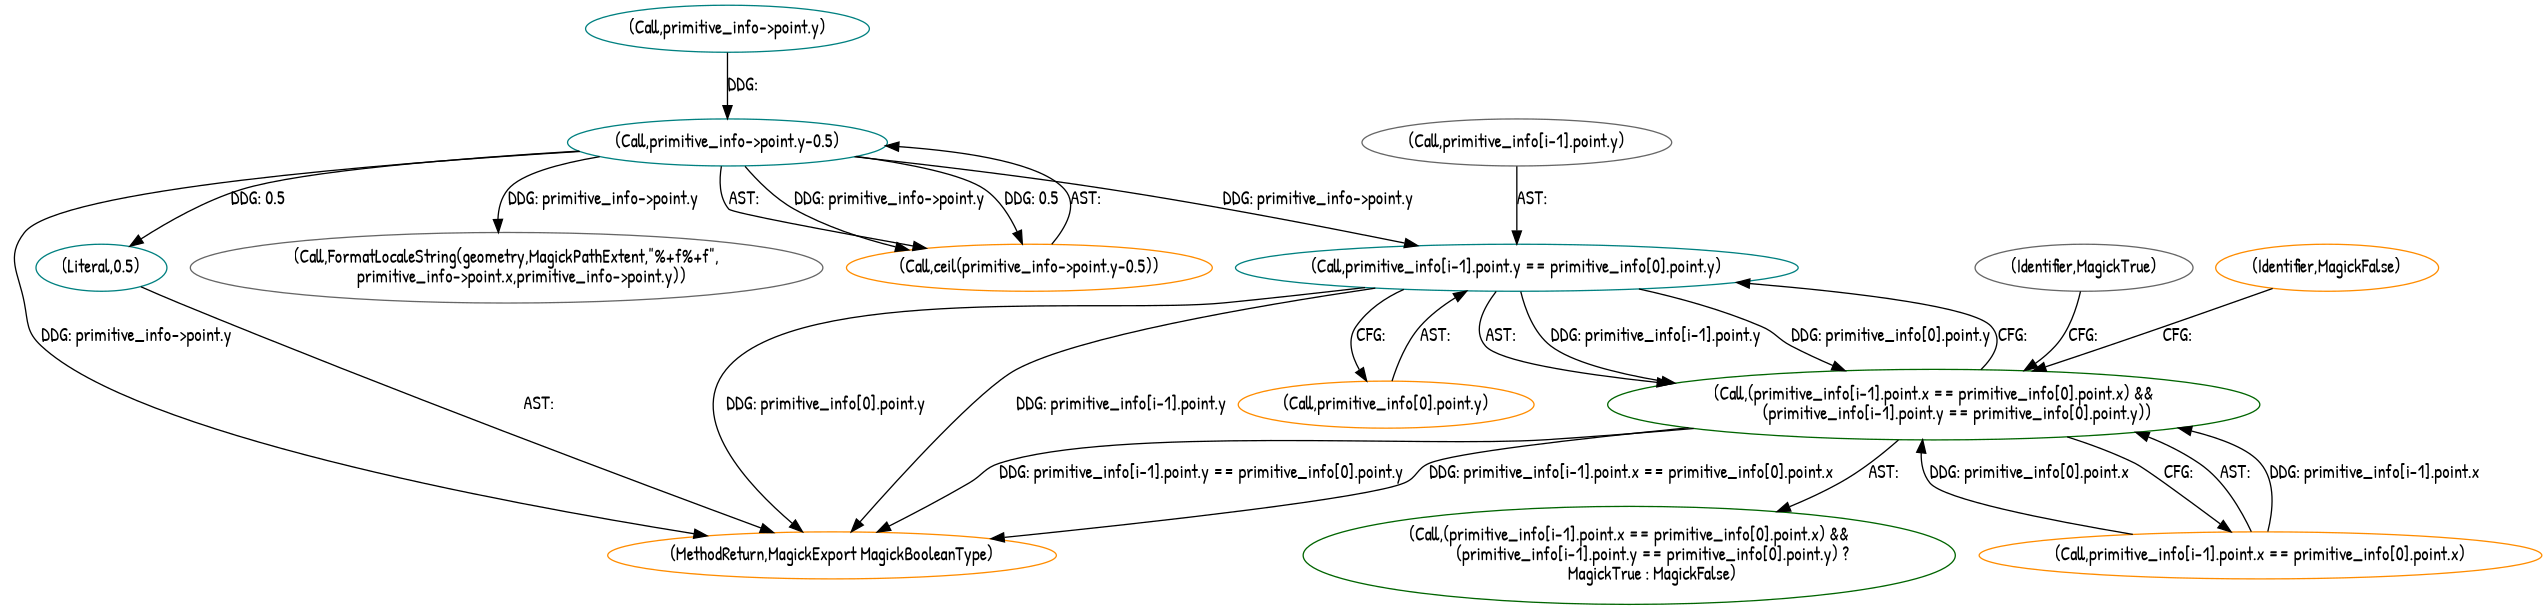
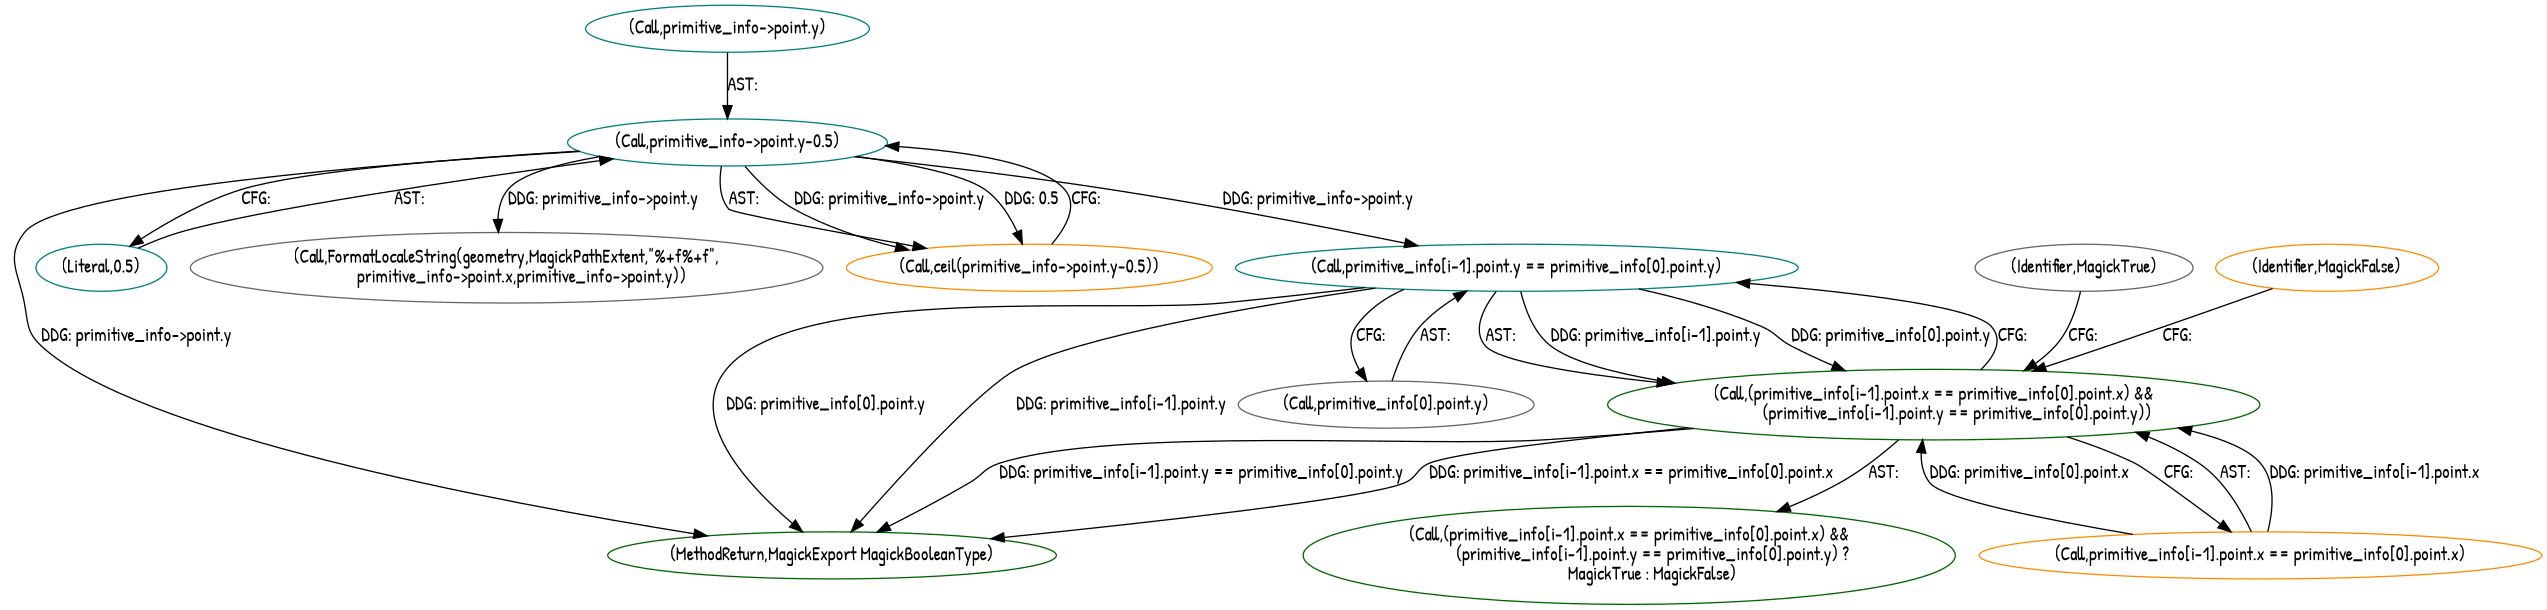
edge "(Call,primitive_info->point.y)" -> "(Call,primitive_info->point.y-0.5)": label "DDG: " -> "AST: "
node "(Call,primitive_info[i-1].point.y)": removed
edge "(Call,primitive_info->point.y-0.5)" -> "(Literal,0.5)": label "DDG: 0.5" -> "CFG: "
edge "(Call,ceil(primitive_info->point.y-0.5))" -> "(Call,primitive_info->point.y-0.5)": label "AST: " -> "CFG: "
node "(Call,primitive_info[0].point.y)": color darkorange -> gray40
edge "(Literal,0.5)" -> "(MethodReturn,MagickExport MagickBooleanType)": now "(Literal,0.5)" -> "(Call,primitive_info->point.y-0.5)"
node "(MethodReturn,MagickExport MagickBooleanType)": color darkorange -> darkgreen
